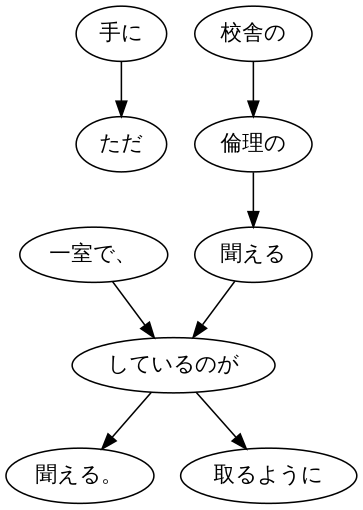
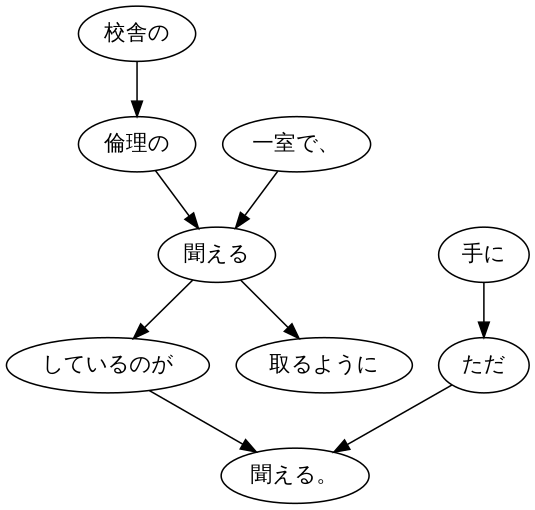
edge "一室で、" -> "しているのが": now "一室で、" -> "聞える"
edge "しているのが" -> "取るように": now "聞える" -> "取るように"
edge "ただ" -> "聞える。": added
